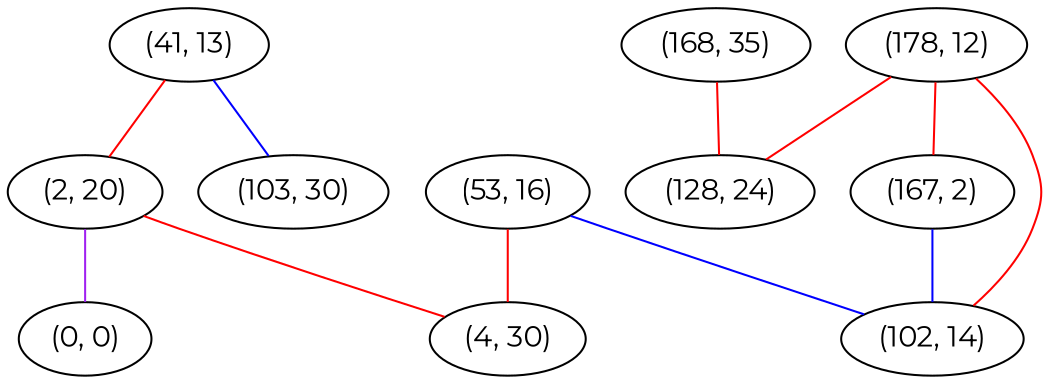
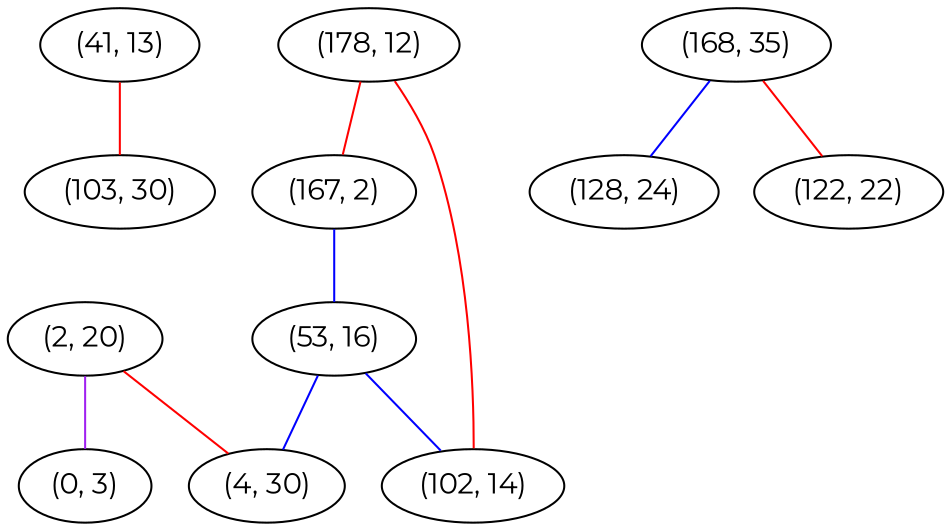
edge "(41, 13)" -- "(103, 30)": color blue -> red
edge "(178, 12)" -- "(128, 24)": removed
edge "(41, 13)" -- "(2, 20)": removed
edge "(168, 35)" -- "(128, 24)": color red -> blue
node "(122, 22)": added
edge "(53, 16)" -- "(4, 30)": color red -> blue
edge "(167, 2)" -- "(102, 14)": now "(167, 2)" -- "(53, 16)"
node "(0, 0)": label "(0, 0)" -> "(0, 3)"
